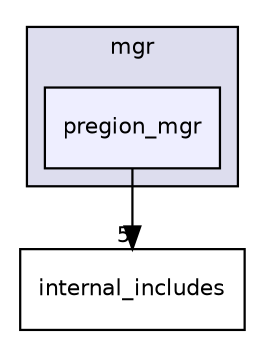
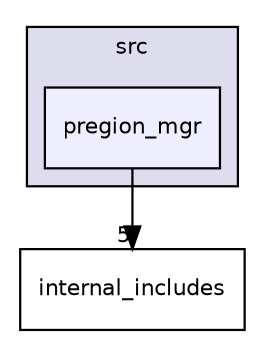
cluster "mgr": label "mgr" -> "src"
